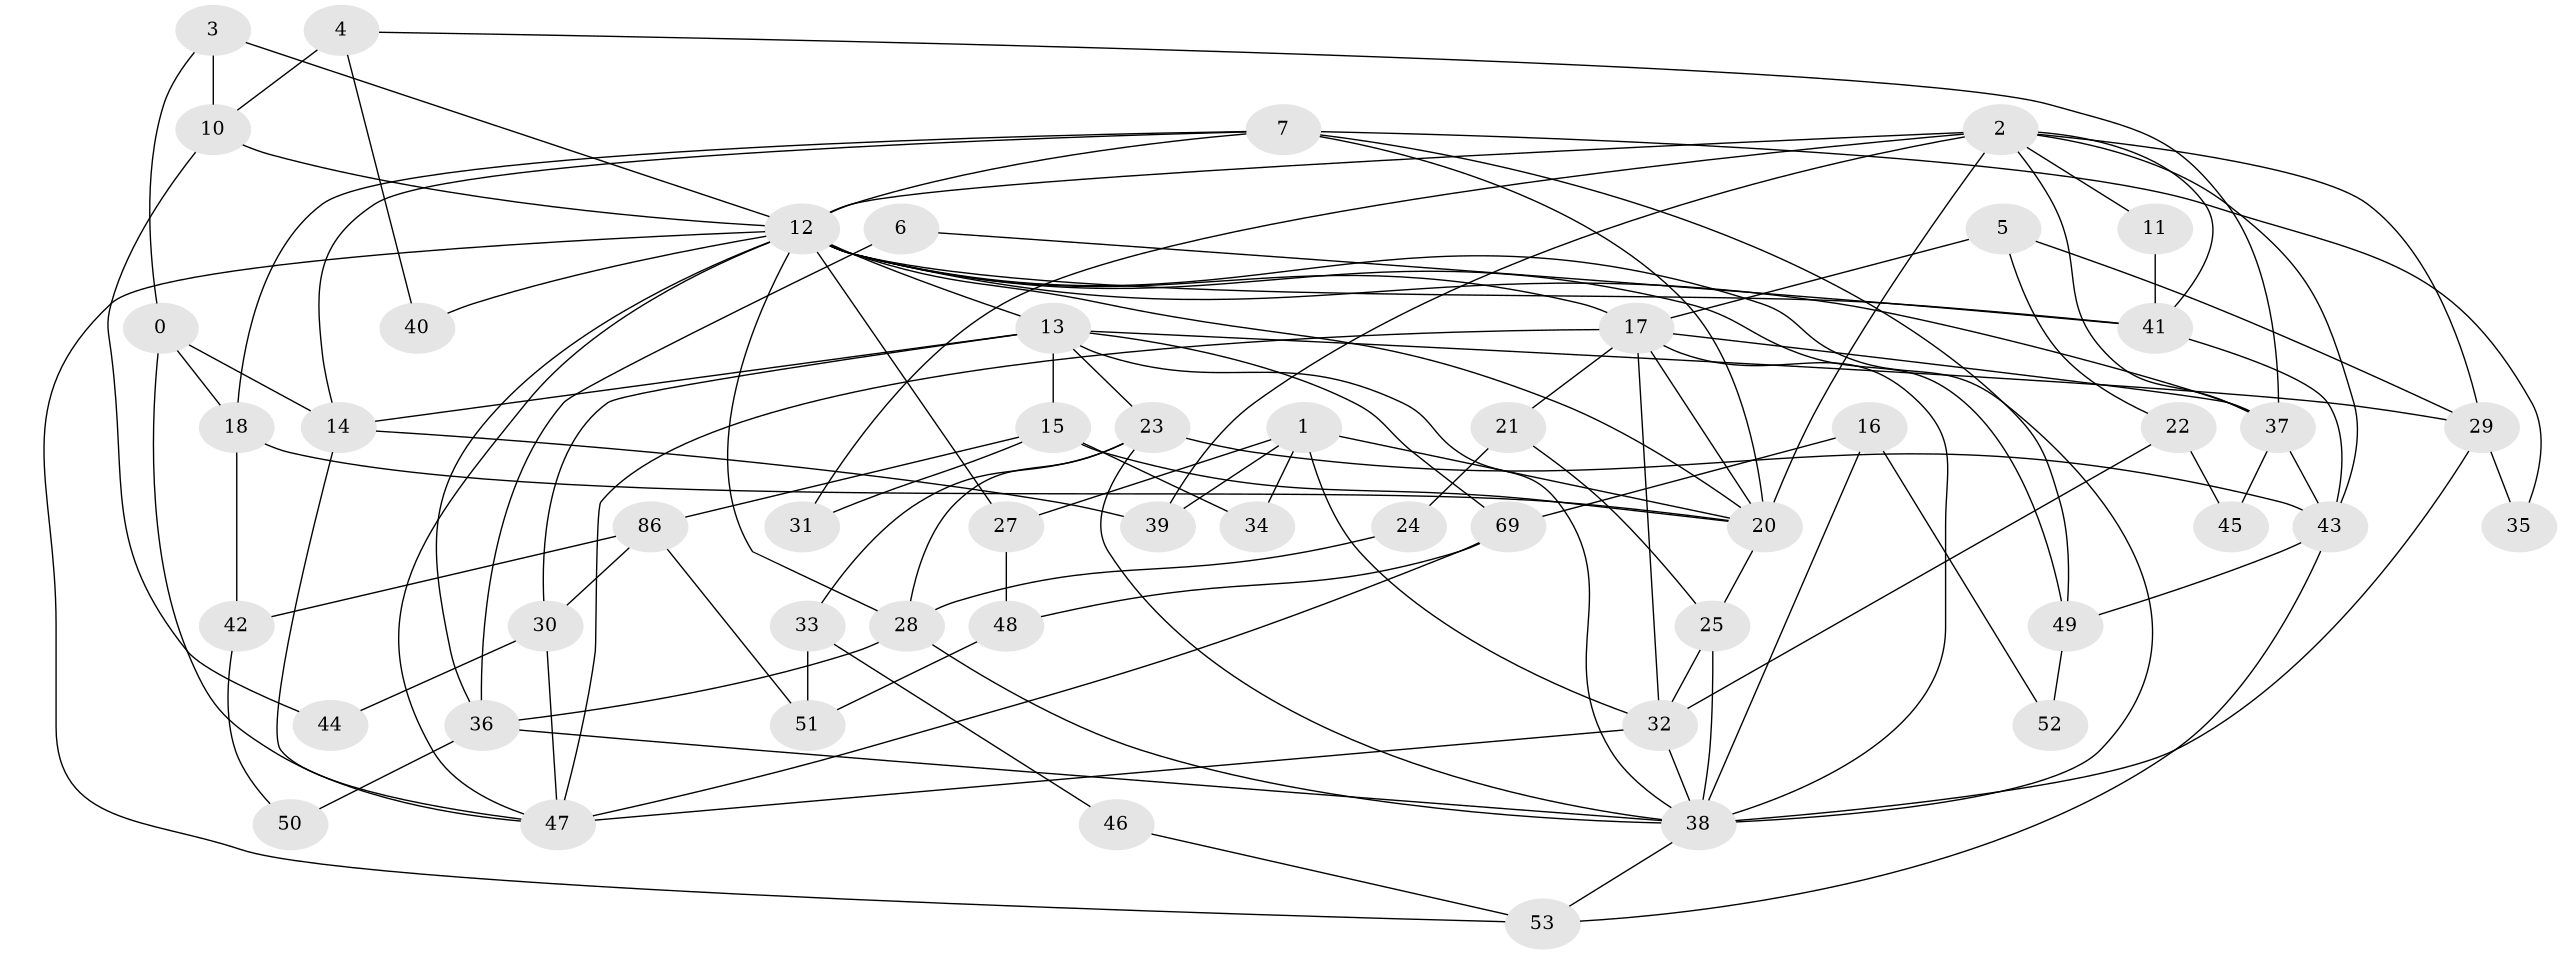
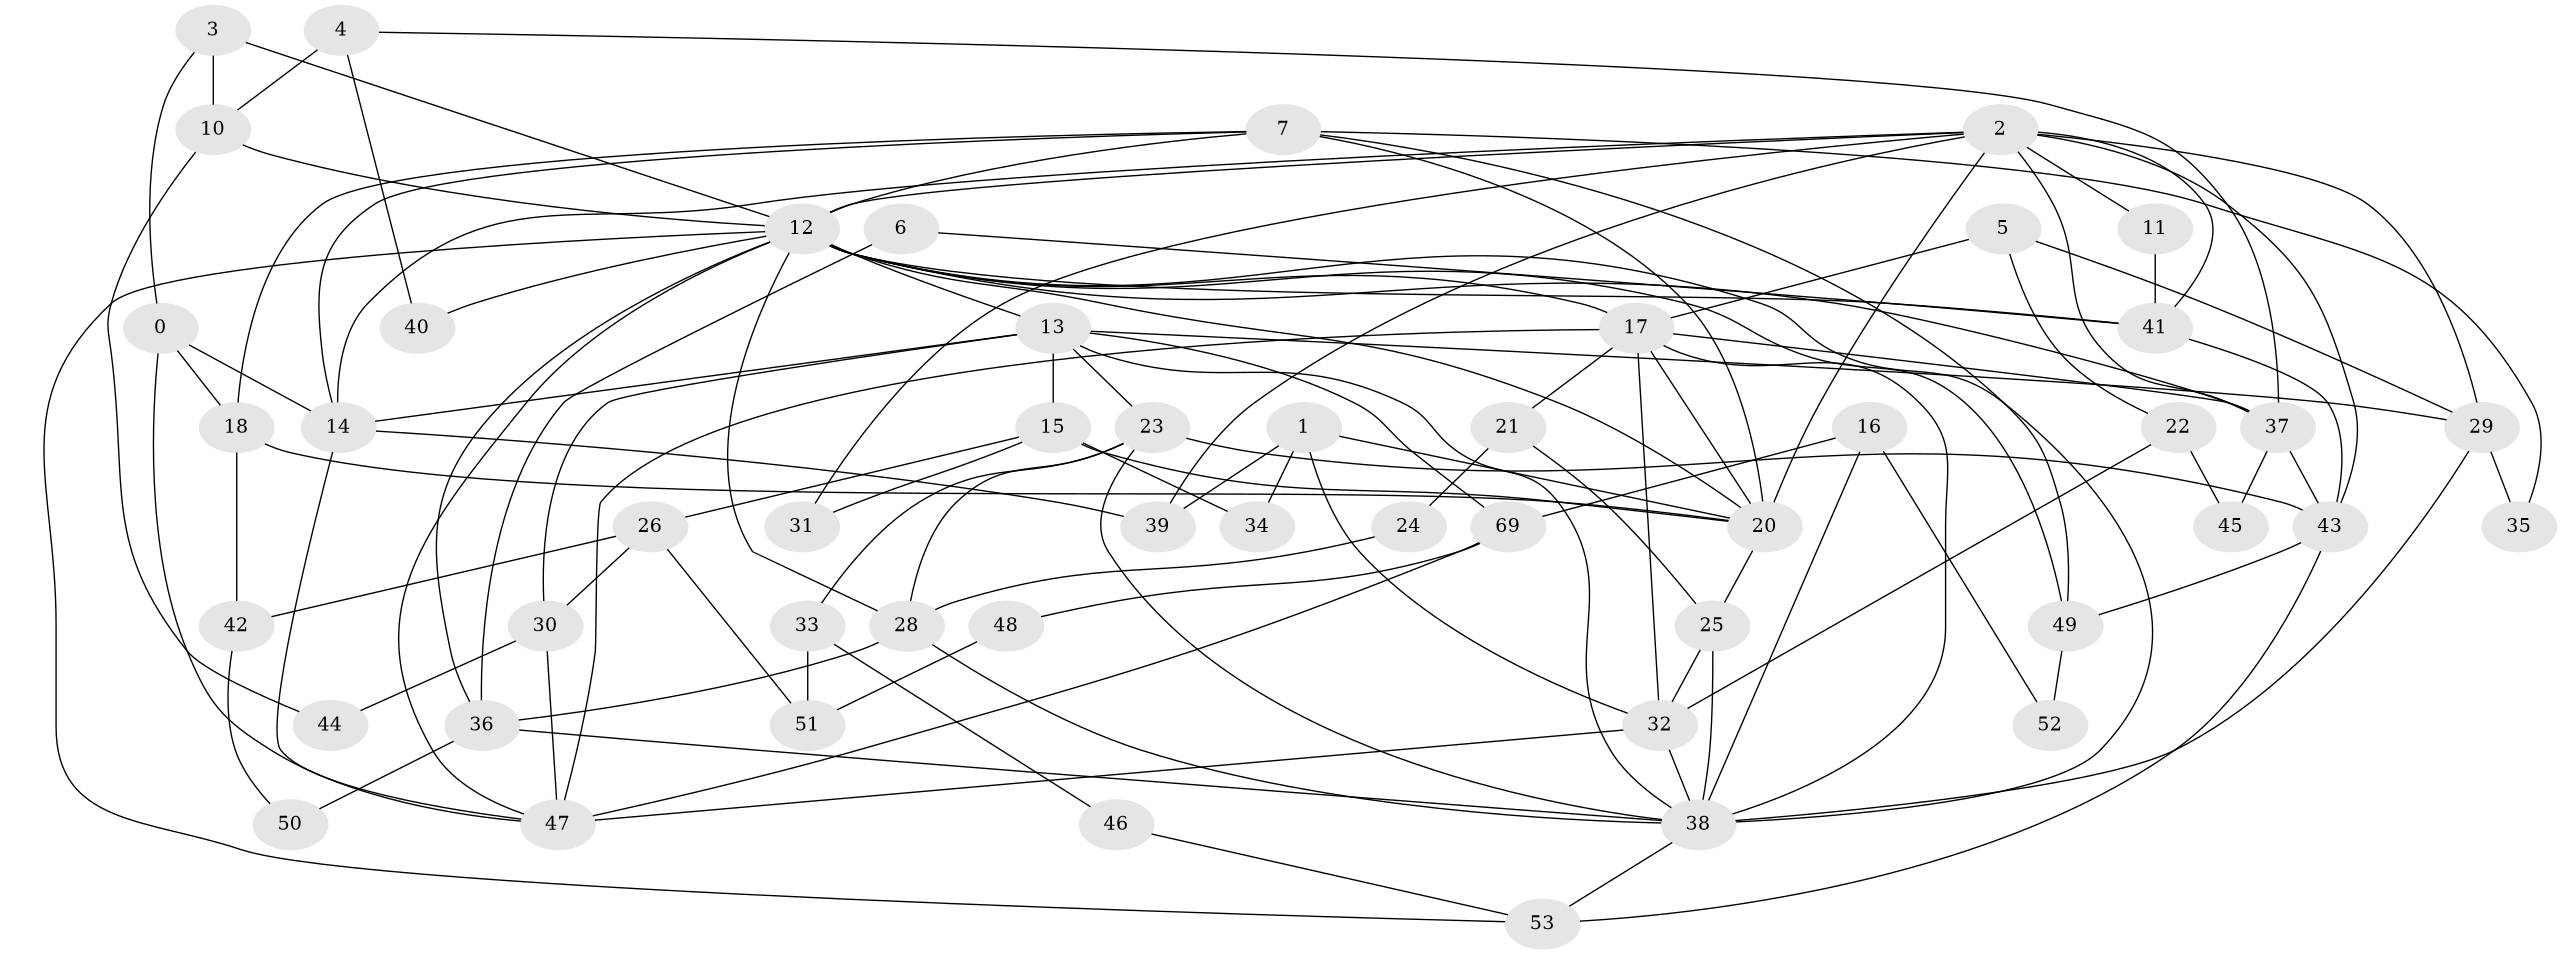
edge "2" -- "14": added
node "86": label "86" -> "26"
node "27": removed
